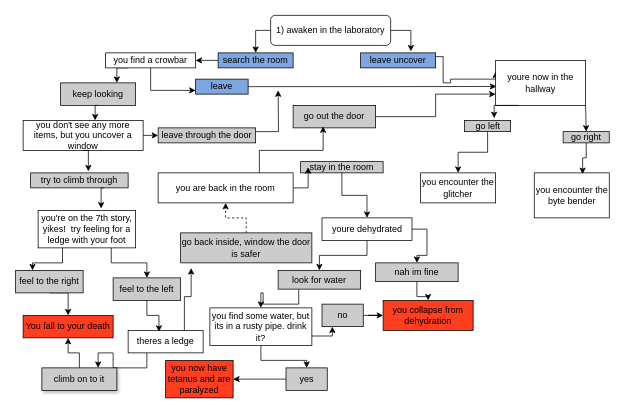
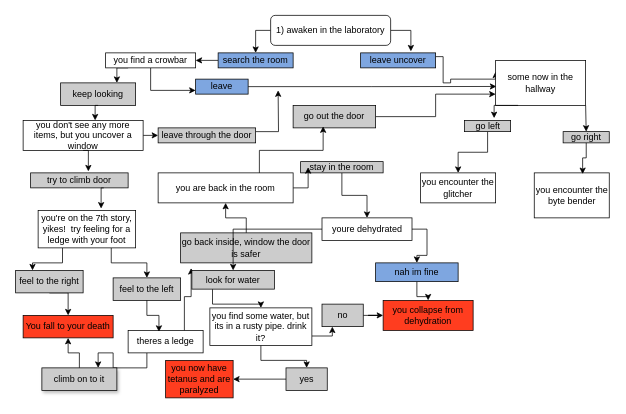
node "youre now in the hallway": label "youre now in the hallway" -> "some now in the hallway"
node "try to climb through": label "try to climb through" -> "try to climb door"
edge "go back inside, window the door is safer" -> "you are back in the room": style dashed -> solid
node "nah im fine": fillcolor #cccccc -> #7ea6e0
node "look for water": moved (319, 280) -> (233, 280)
